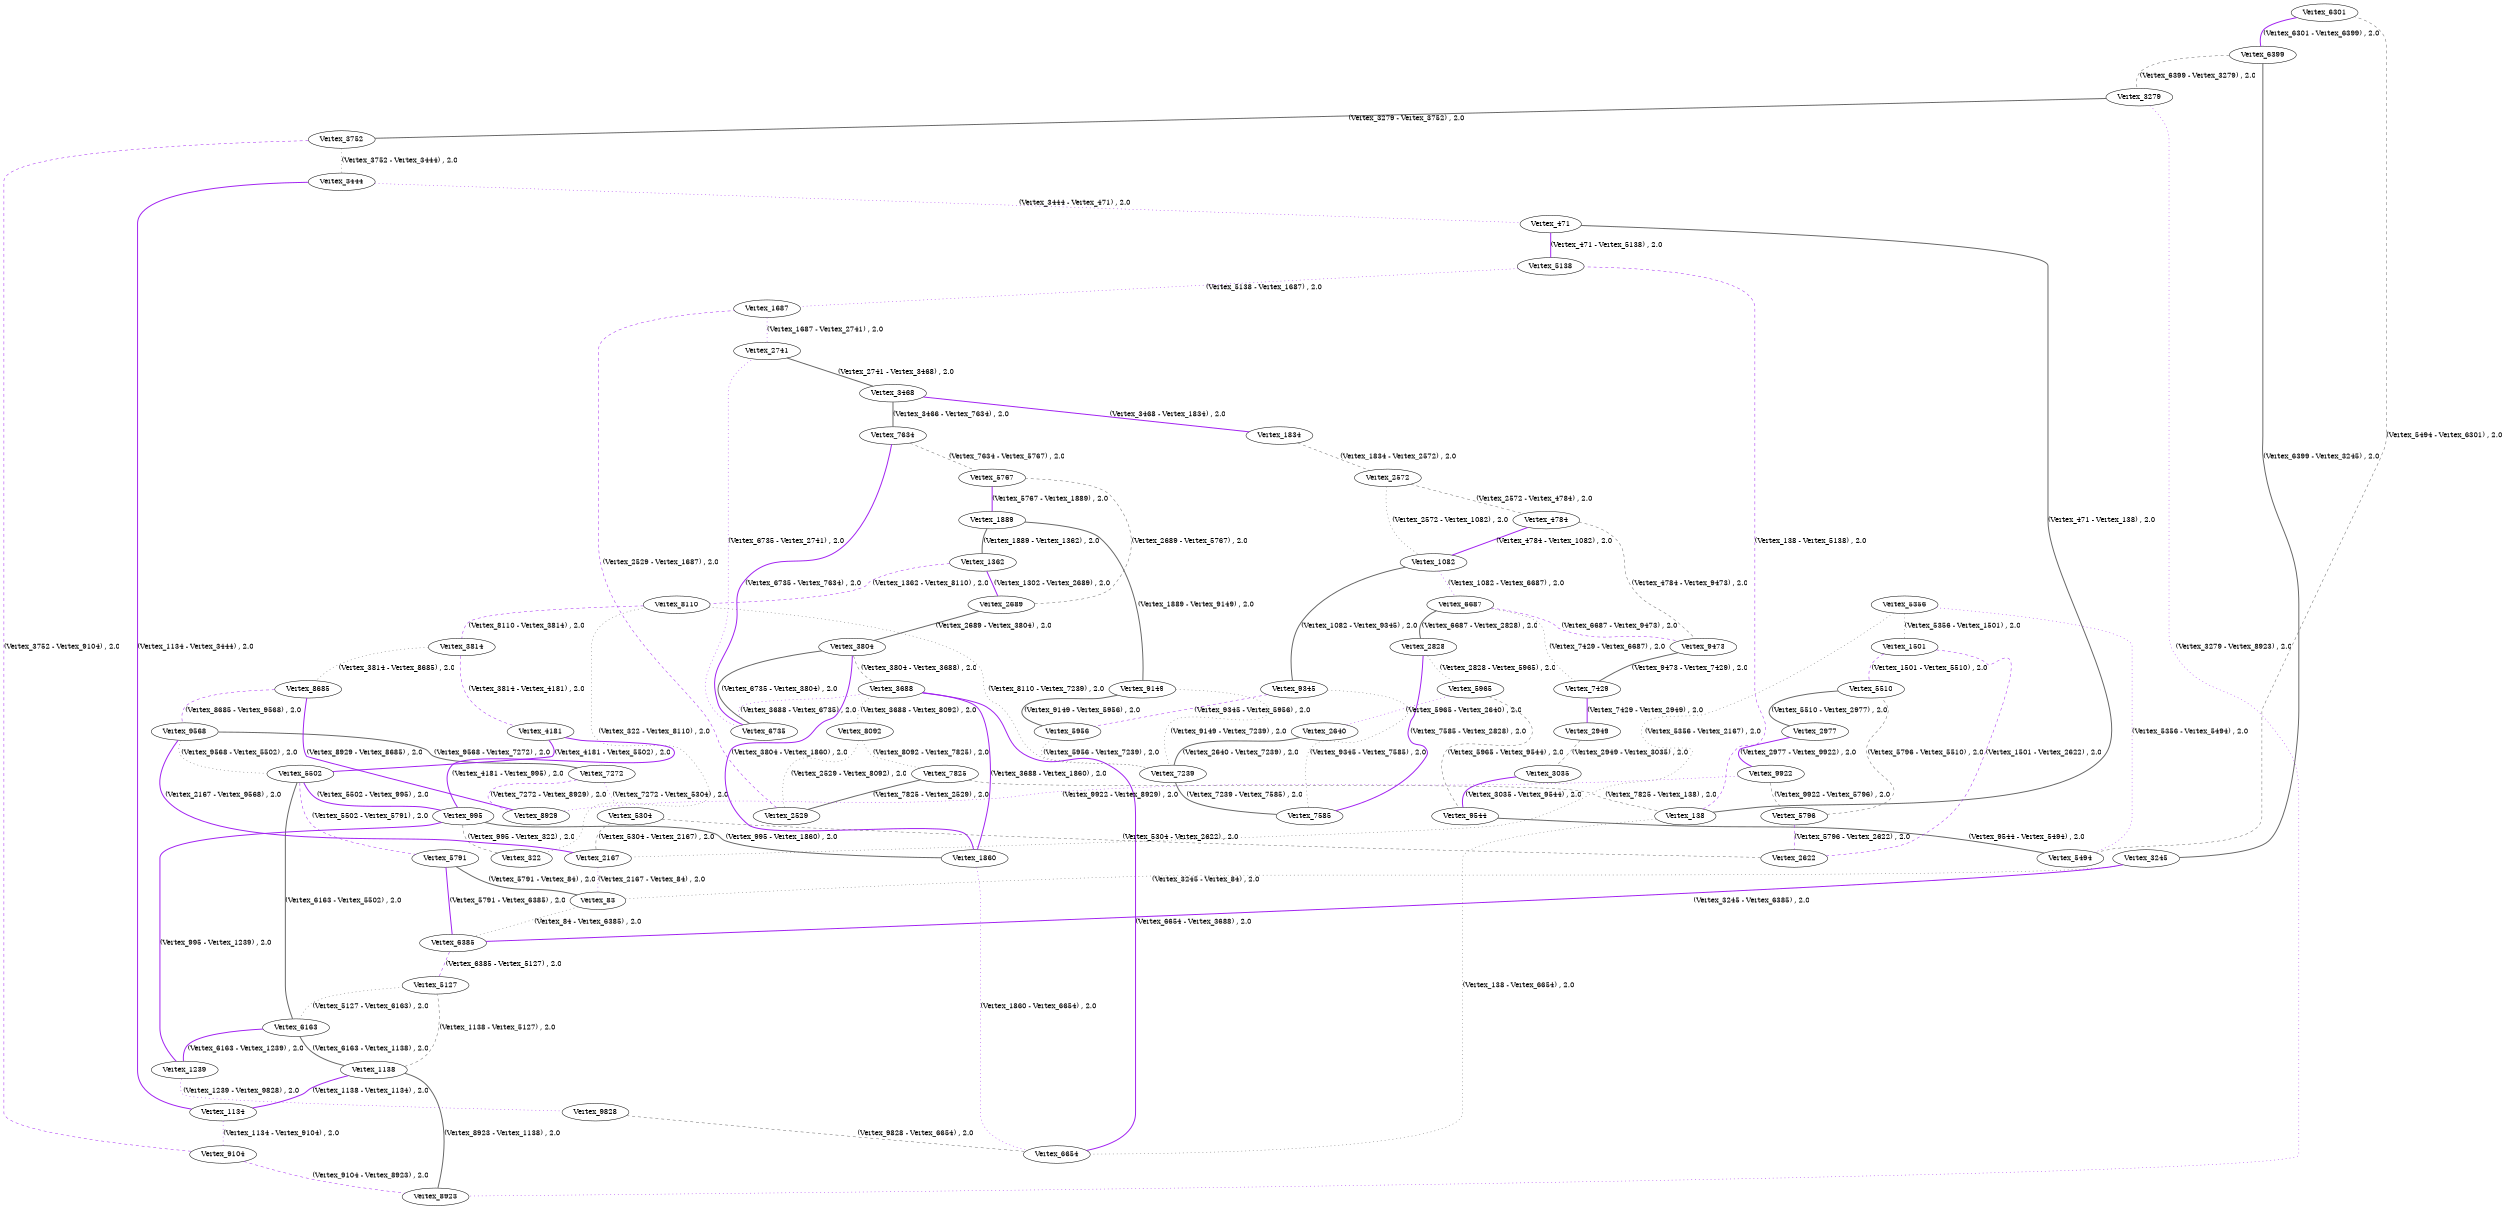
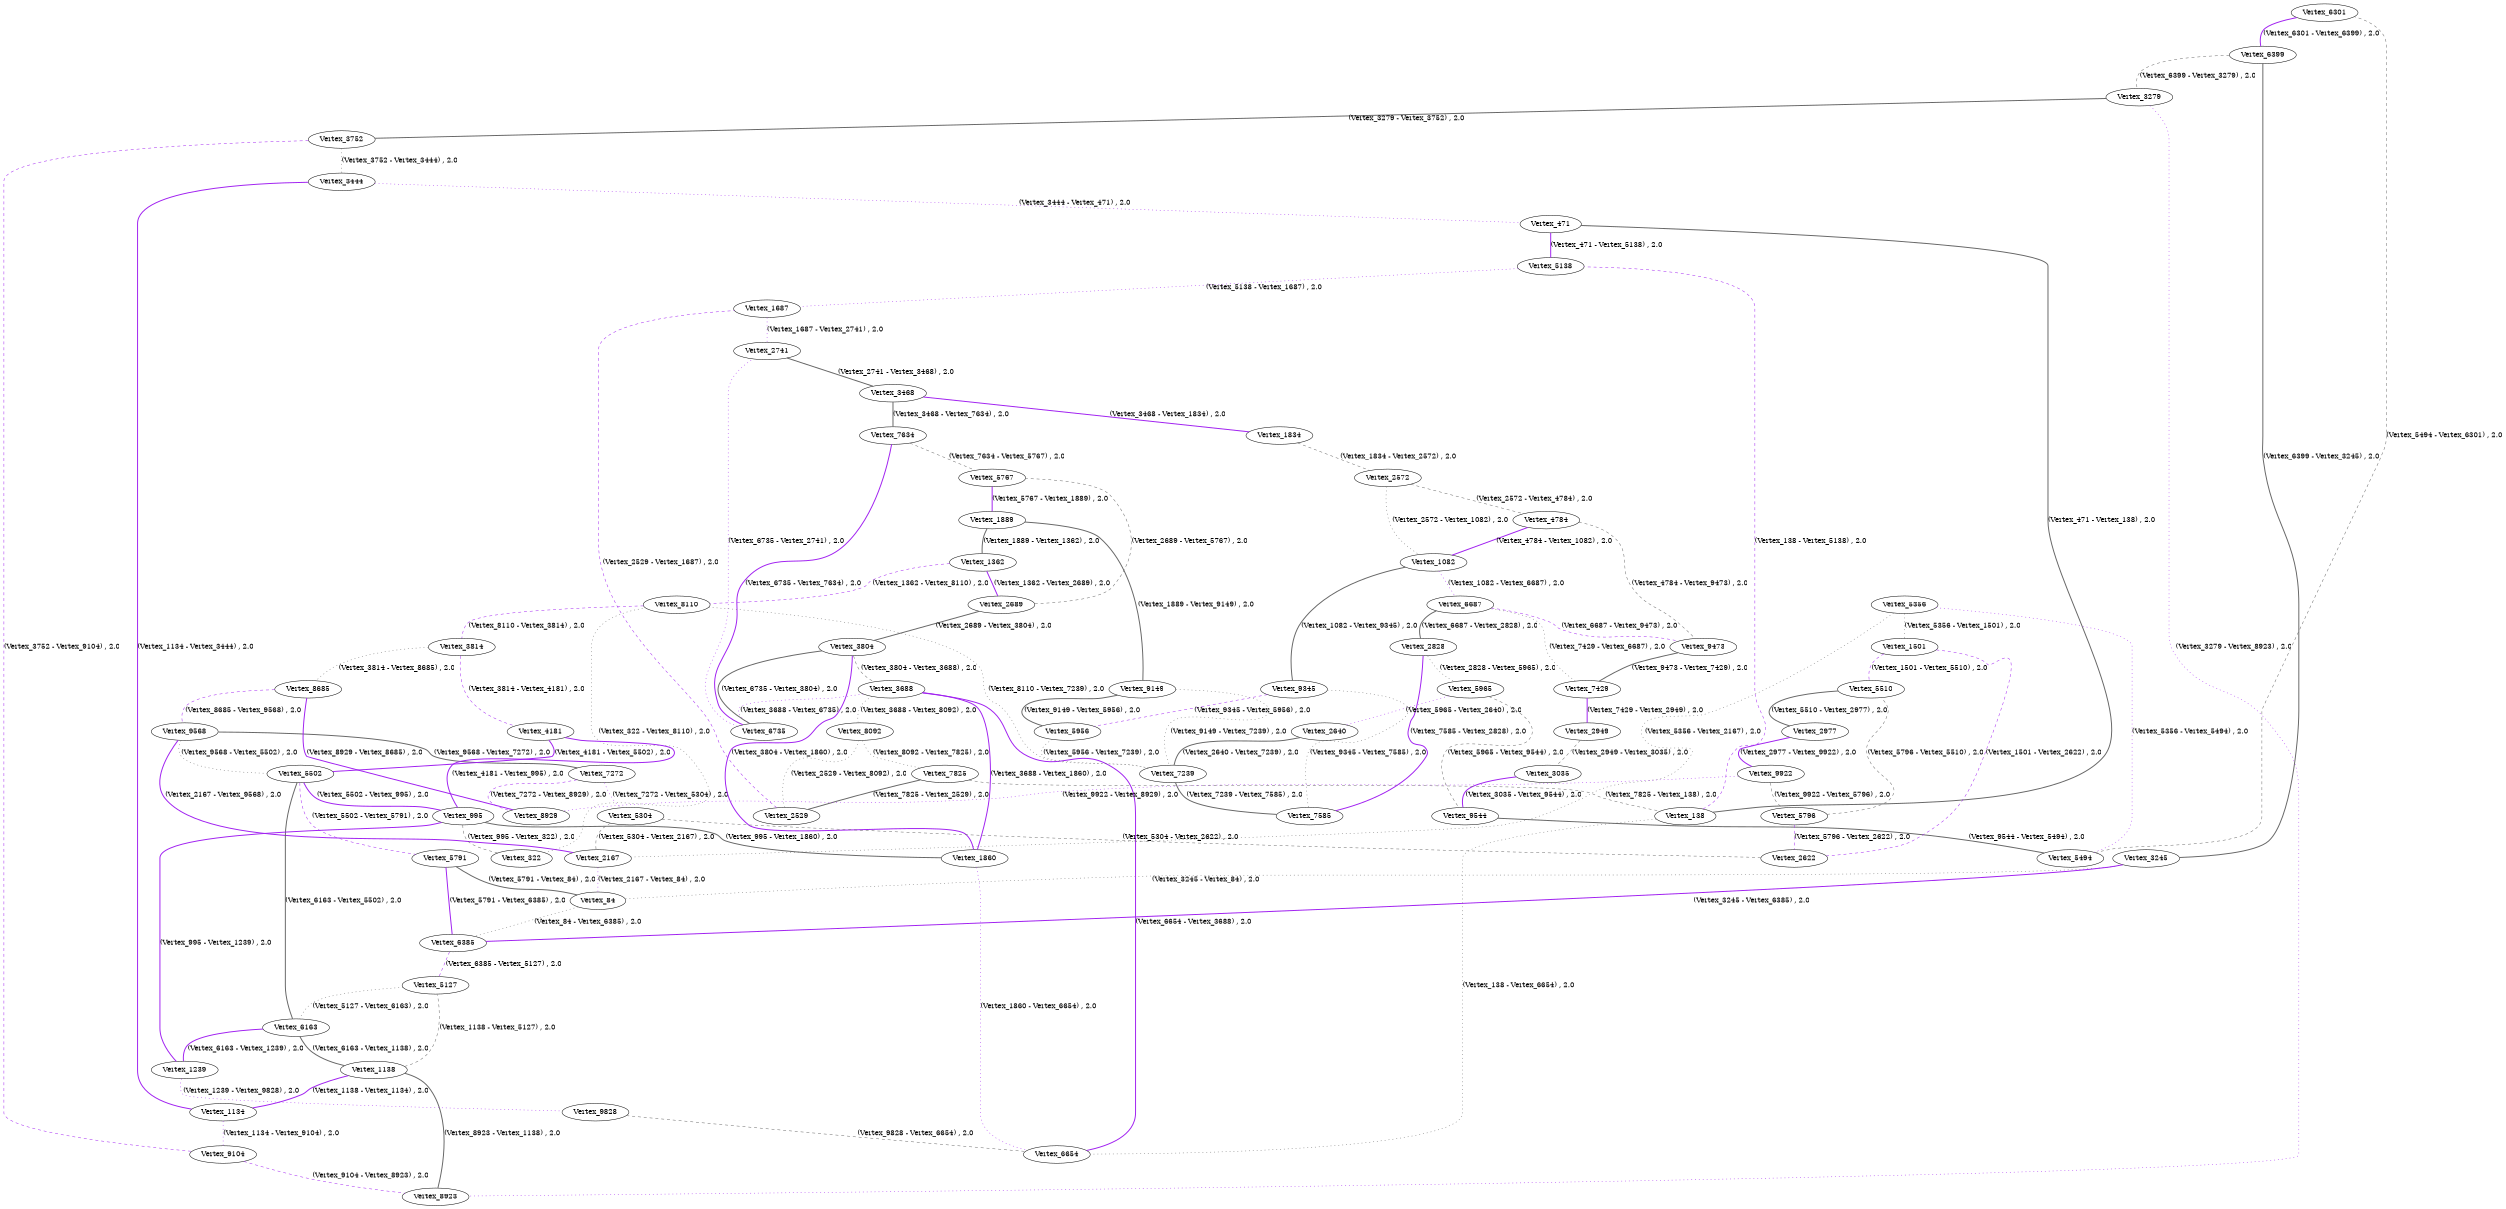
edge "Vertex_3468" -- "Vertex_7634": label "(Vertex_3466 - Vertex_7634) , 2.0" -> "(Vertex_3468 - Vertex_7634) , 2.0"
edge "Vertex_1362" -- "Vertex_2689": label "(Vertex_1302 - Vertex_2689) , 2.0" -> "(Vertex_1362 - Vertex_2689) , 2.0"
node "Vertex_83": label "Vertex_83" -> "Vertex_84"
